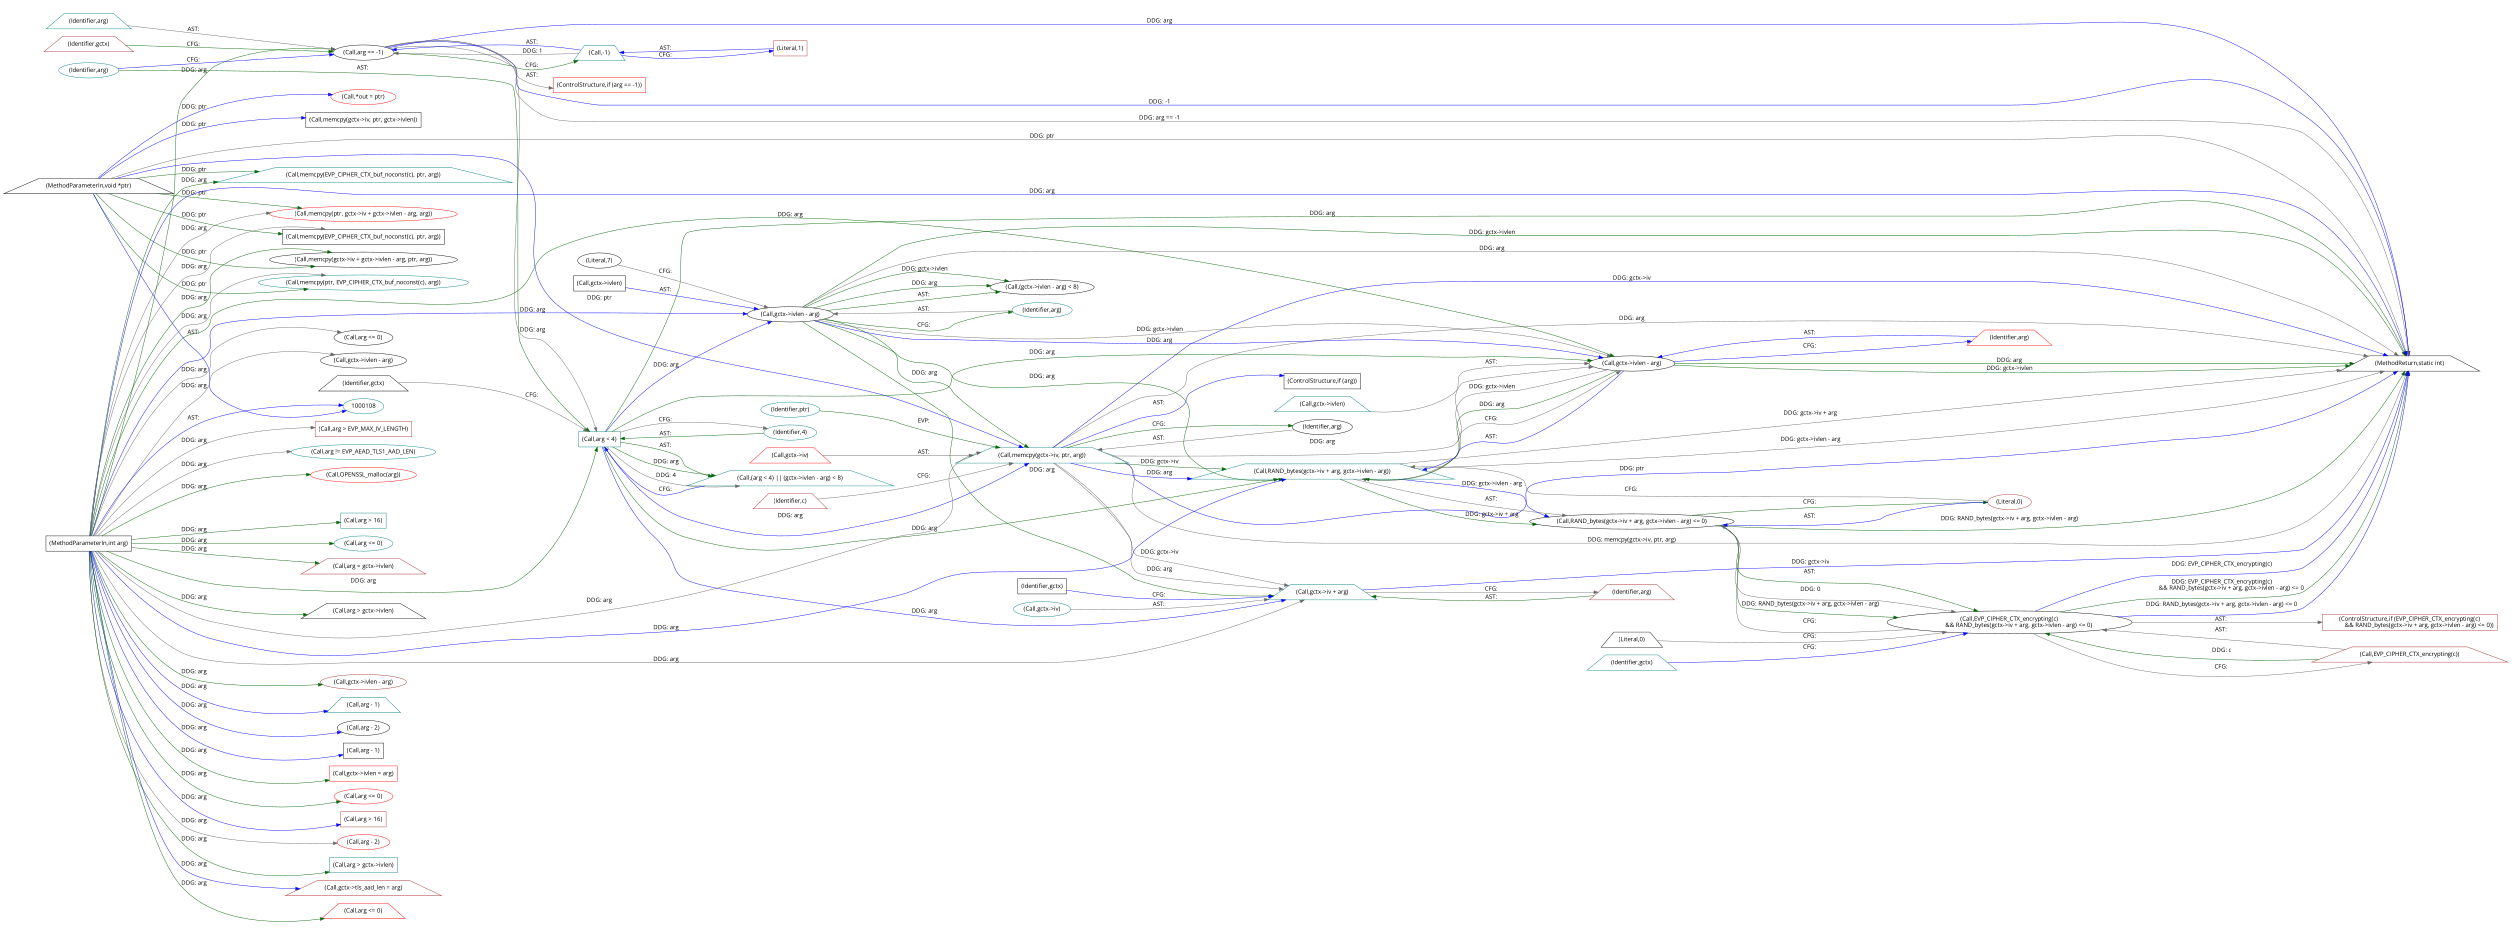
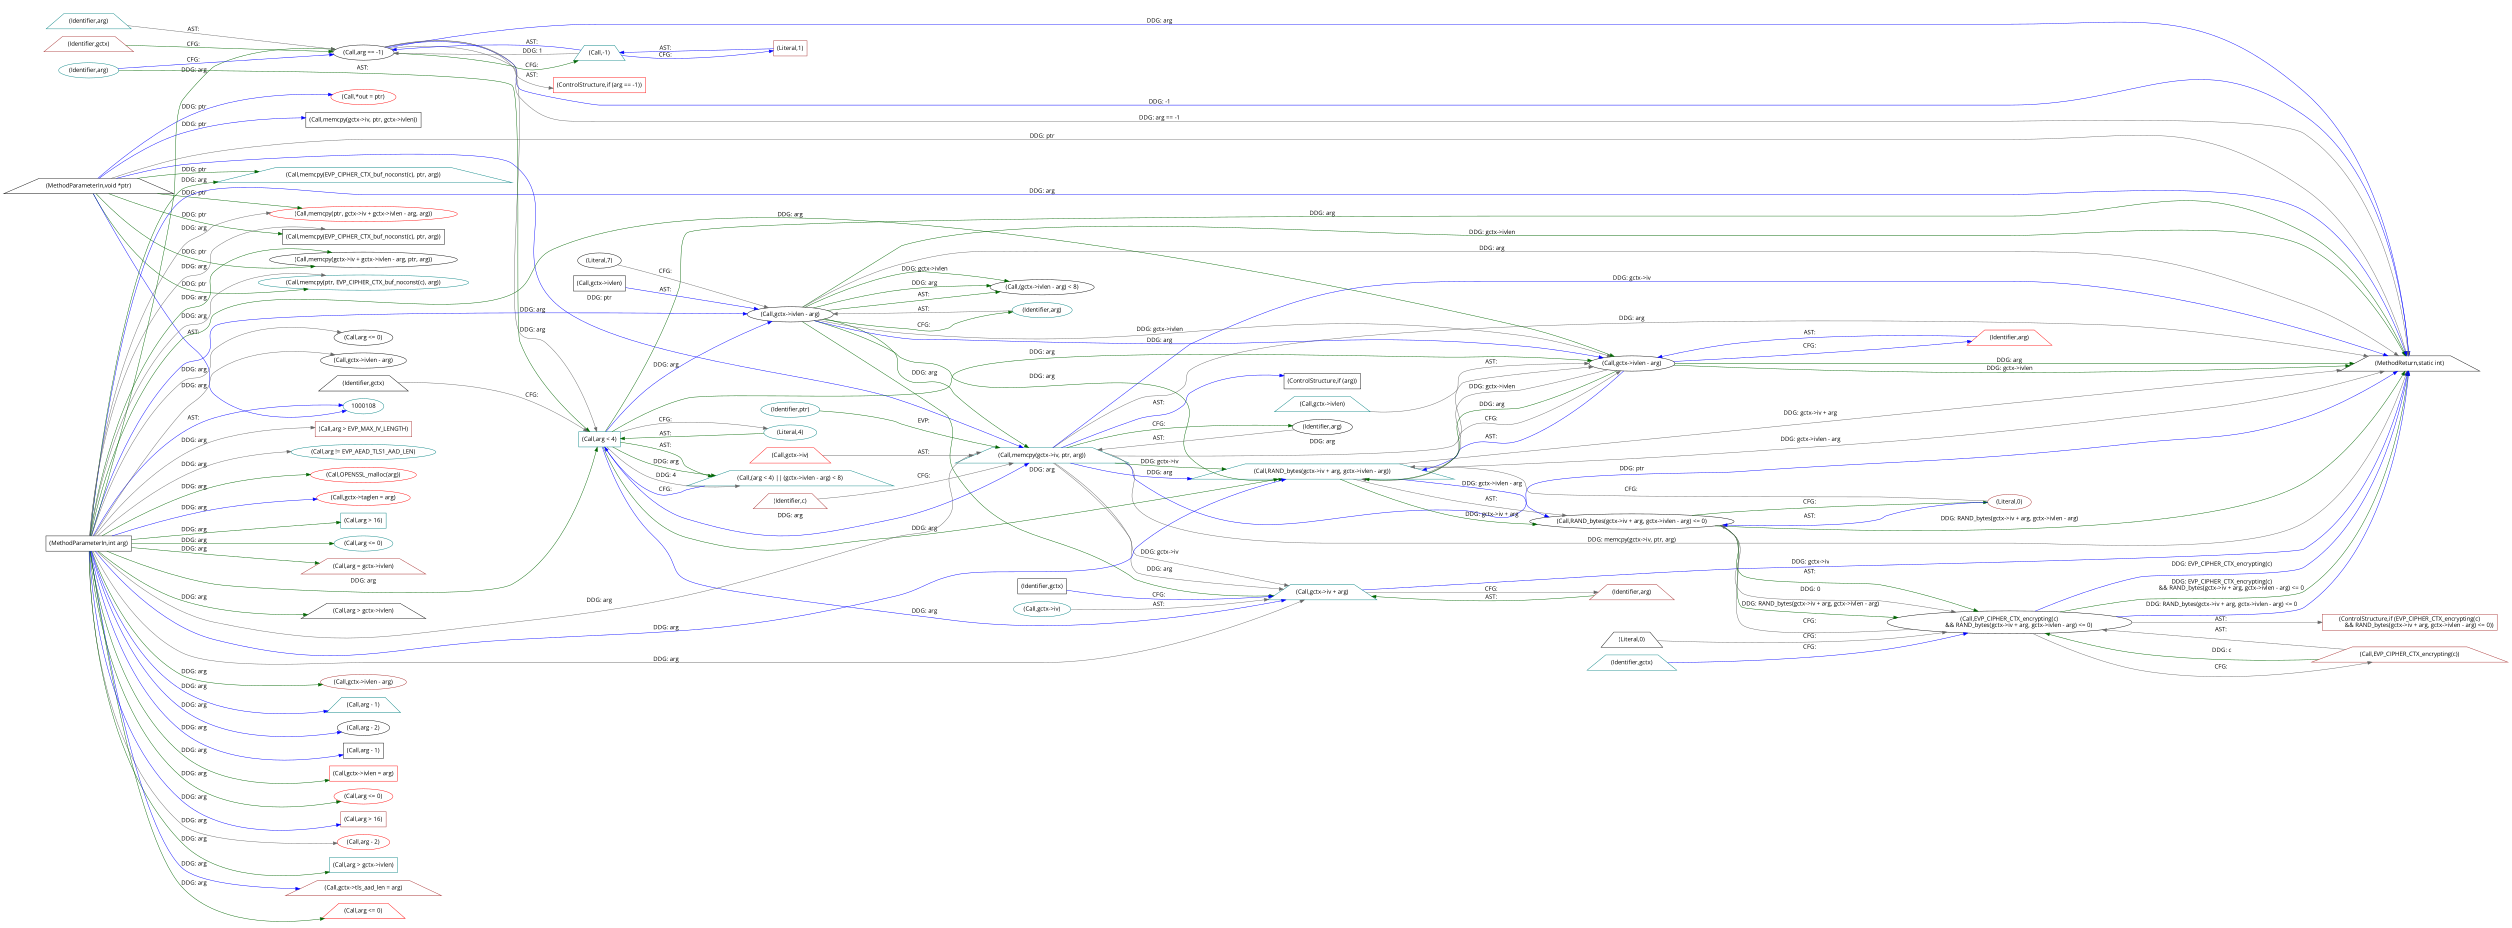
node "(Identifier,4)": label "(Identifier,4)" -> "(Literal,4)"
node "(Call,gctx->taglen = arg)": added
